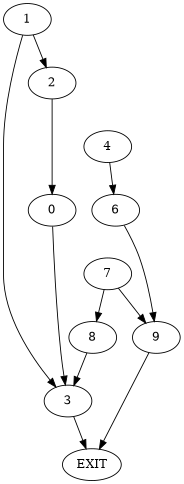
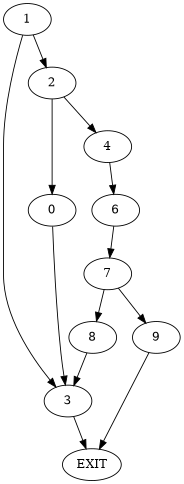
edge "2" -> "4": added
edge "6" -> "9": now "6" -> "7"
